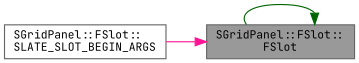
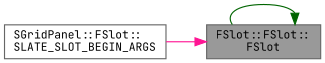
node "SGridPanel::FSlot:: FSlot": label "SGridPanel::FSlot:: FSlot" -> "FSlot::FSlot:: FSlot"
